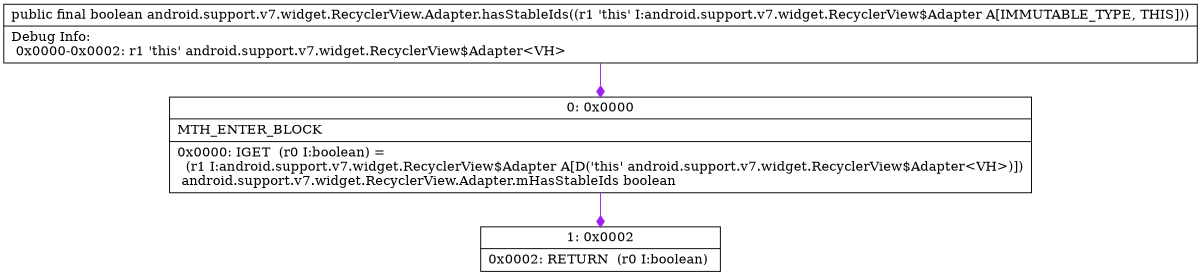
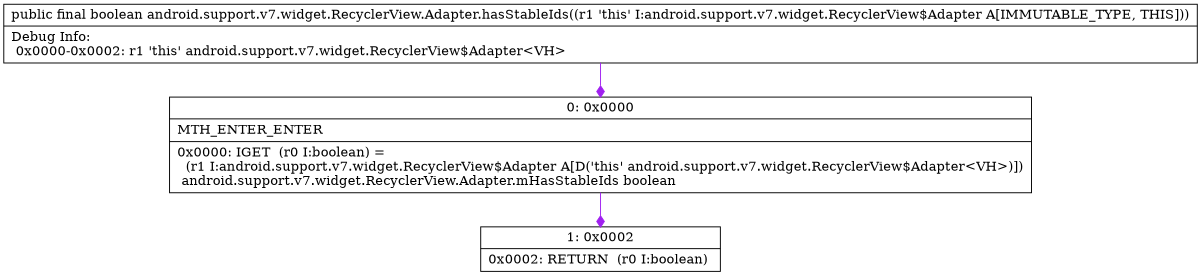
node "0: 0x0000": text "MTH_ENTER_BLOCK" -> "MTH_ENTER_ENTER"
